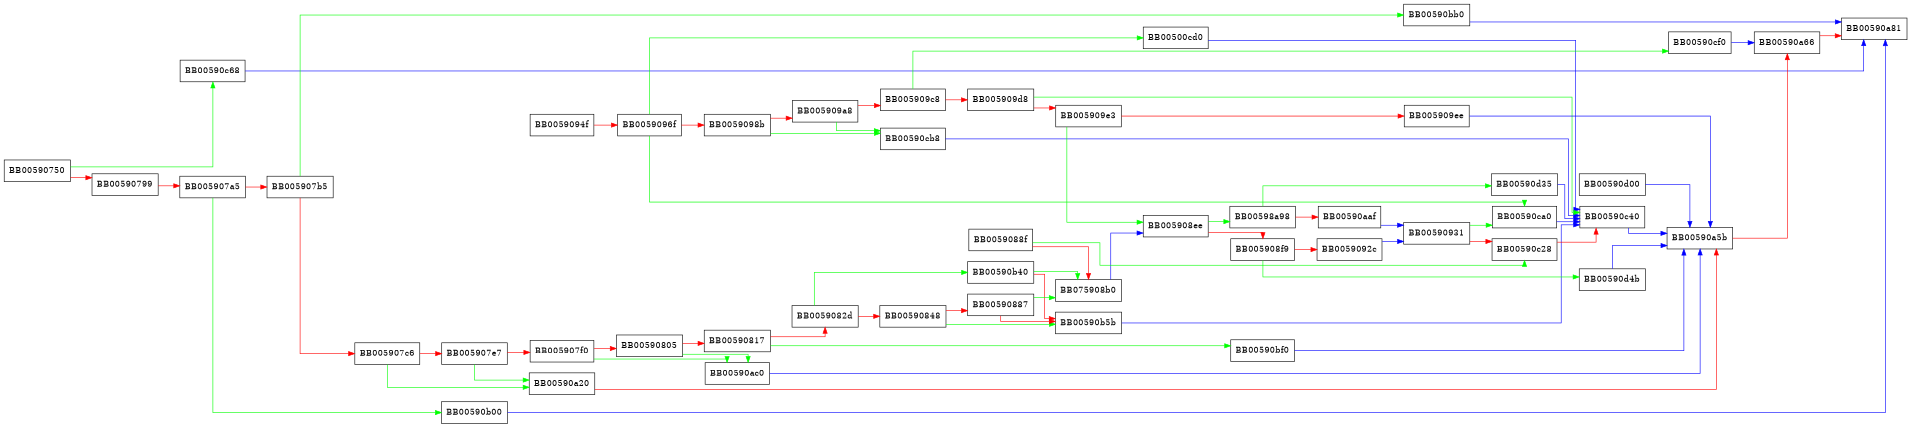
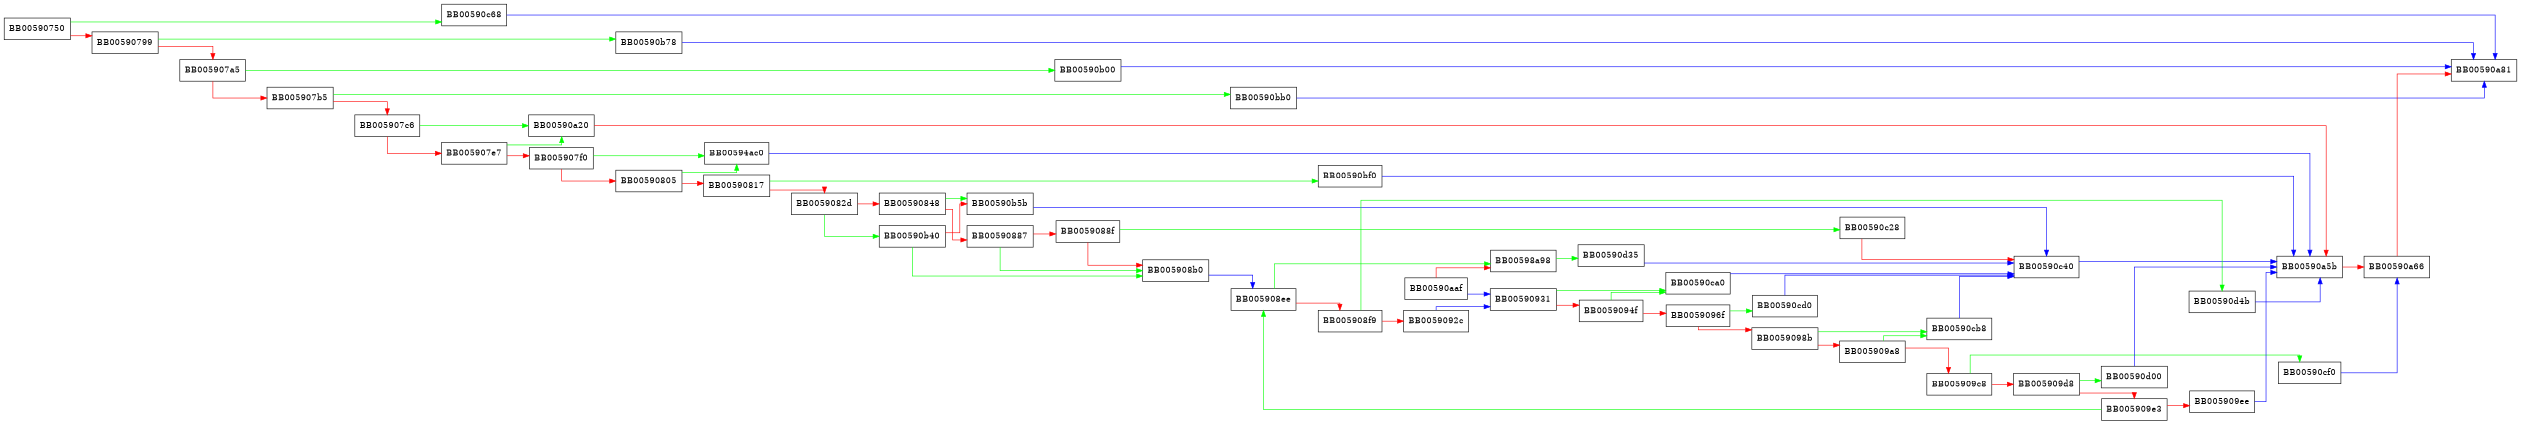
node "BB00500cd0": label "BB00500cd0" -> "BB00590cd0"
node "BB00590b78": added
edge "BB005909d8" -> "BB00590c40": now "BB005909d8" -> "BB00590d00"
edge "BB0059096f" -> "BB00590ca0": now "BB0059094f" -> "BB00590ca0"
edge "BB00598a98" -> "BB00590aaf": reversed
edge "BB00590931" -> "BB00590c28": now "BB00590931" -> "BB0059094f"
node "BB075908b0": label "BB075908b0" -> "BB005908b0"
edge "BB00590887" -> "BB00590b5b": now "BB00590887" -> "BB0059088f"
node "BB00590ac0": label "BB00590ac0" -> "BB00594ac0"
